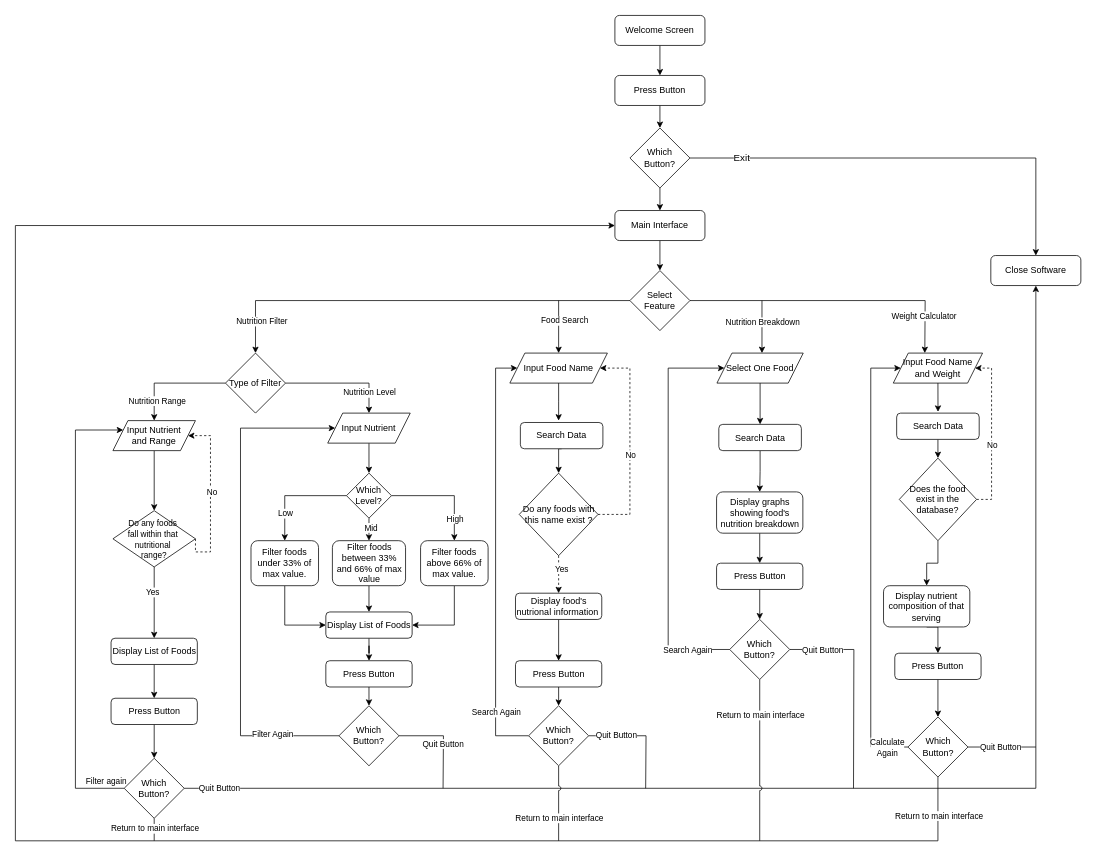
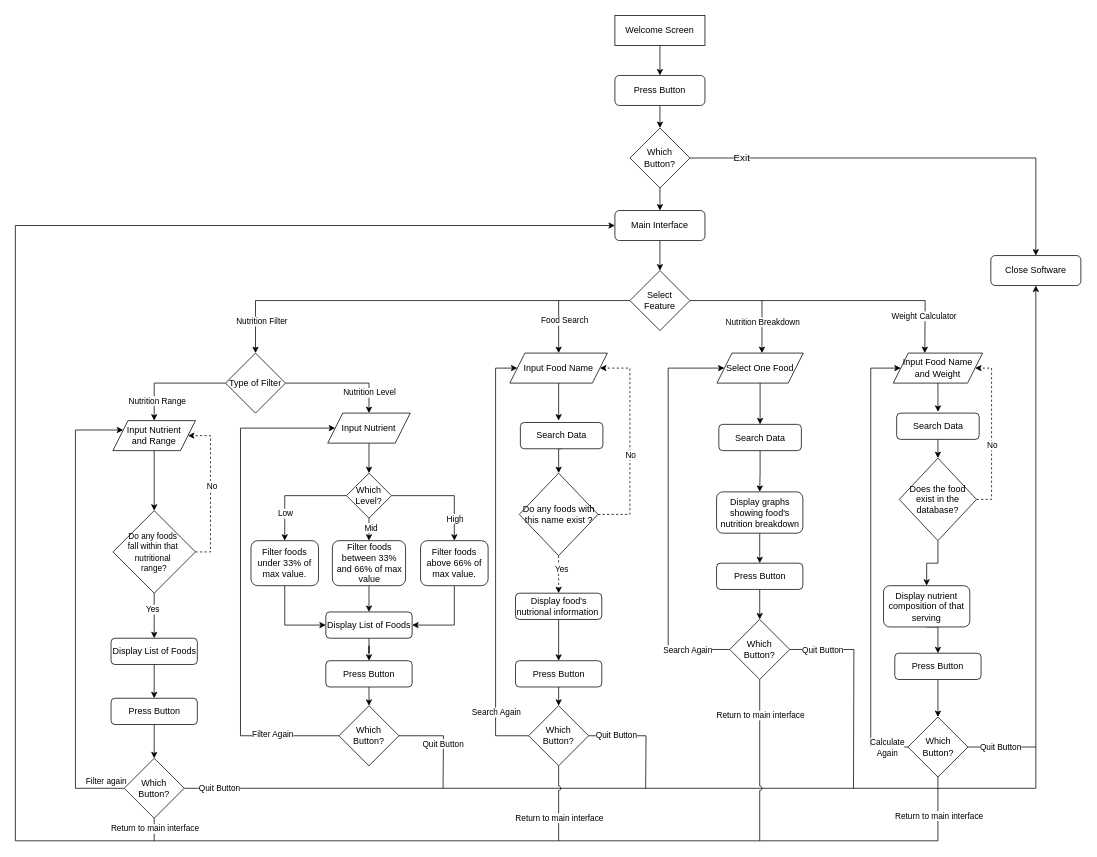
node "Welcome Screen": shape rounded rectangle -> rectangle
node "Do any foods fall within that nutritional range?": size 83x56 -> 83x83
